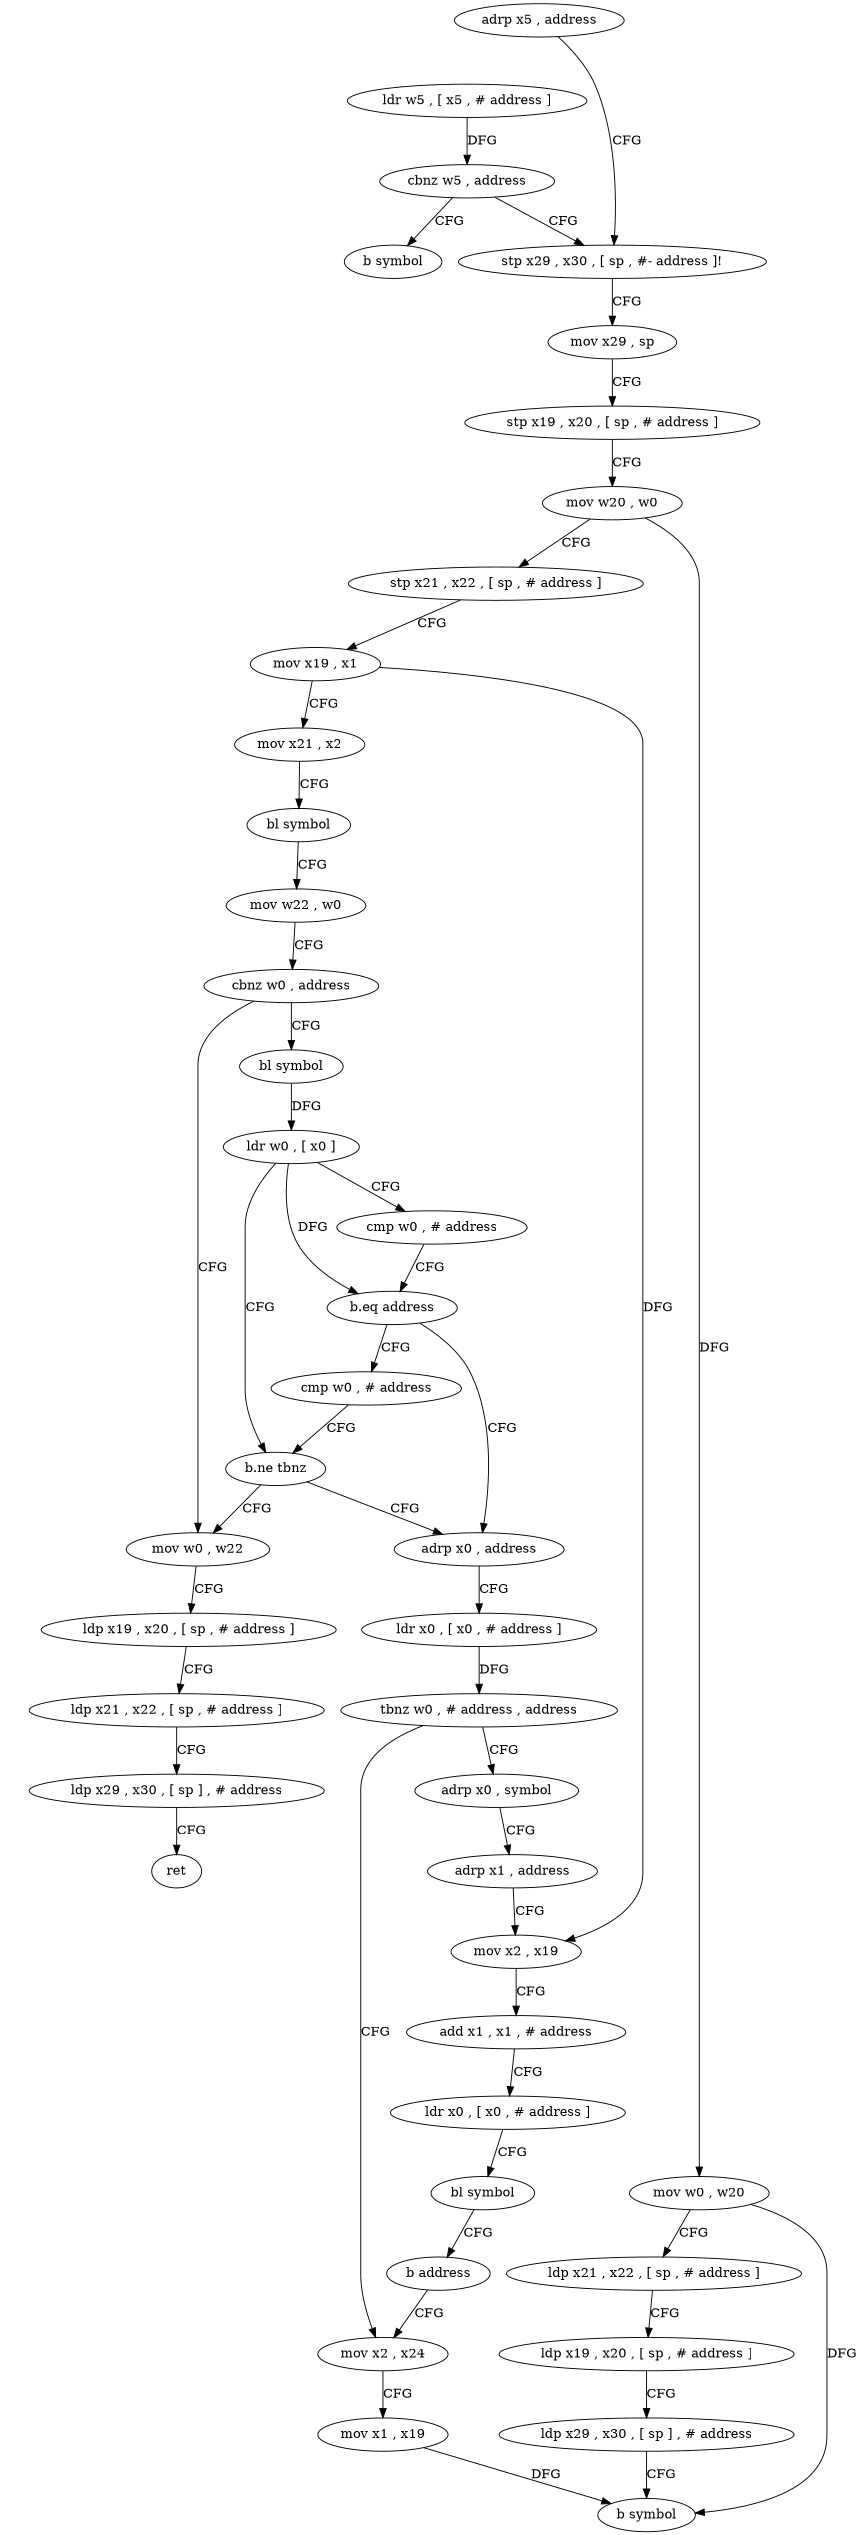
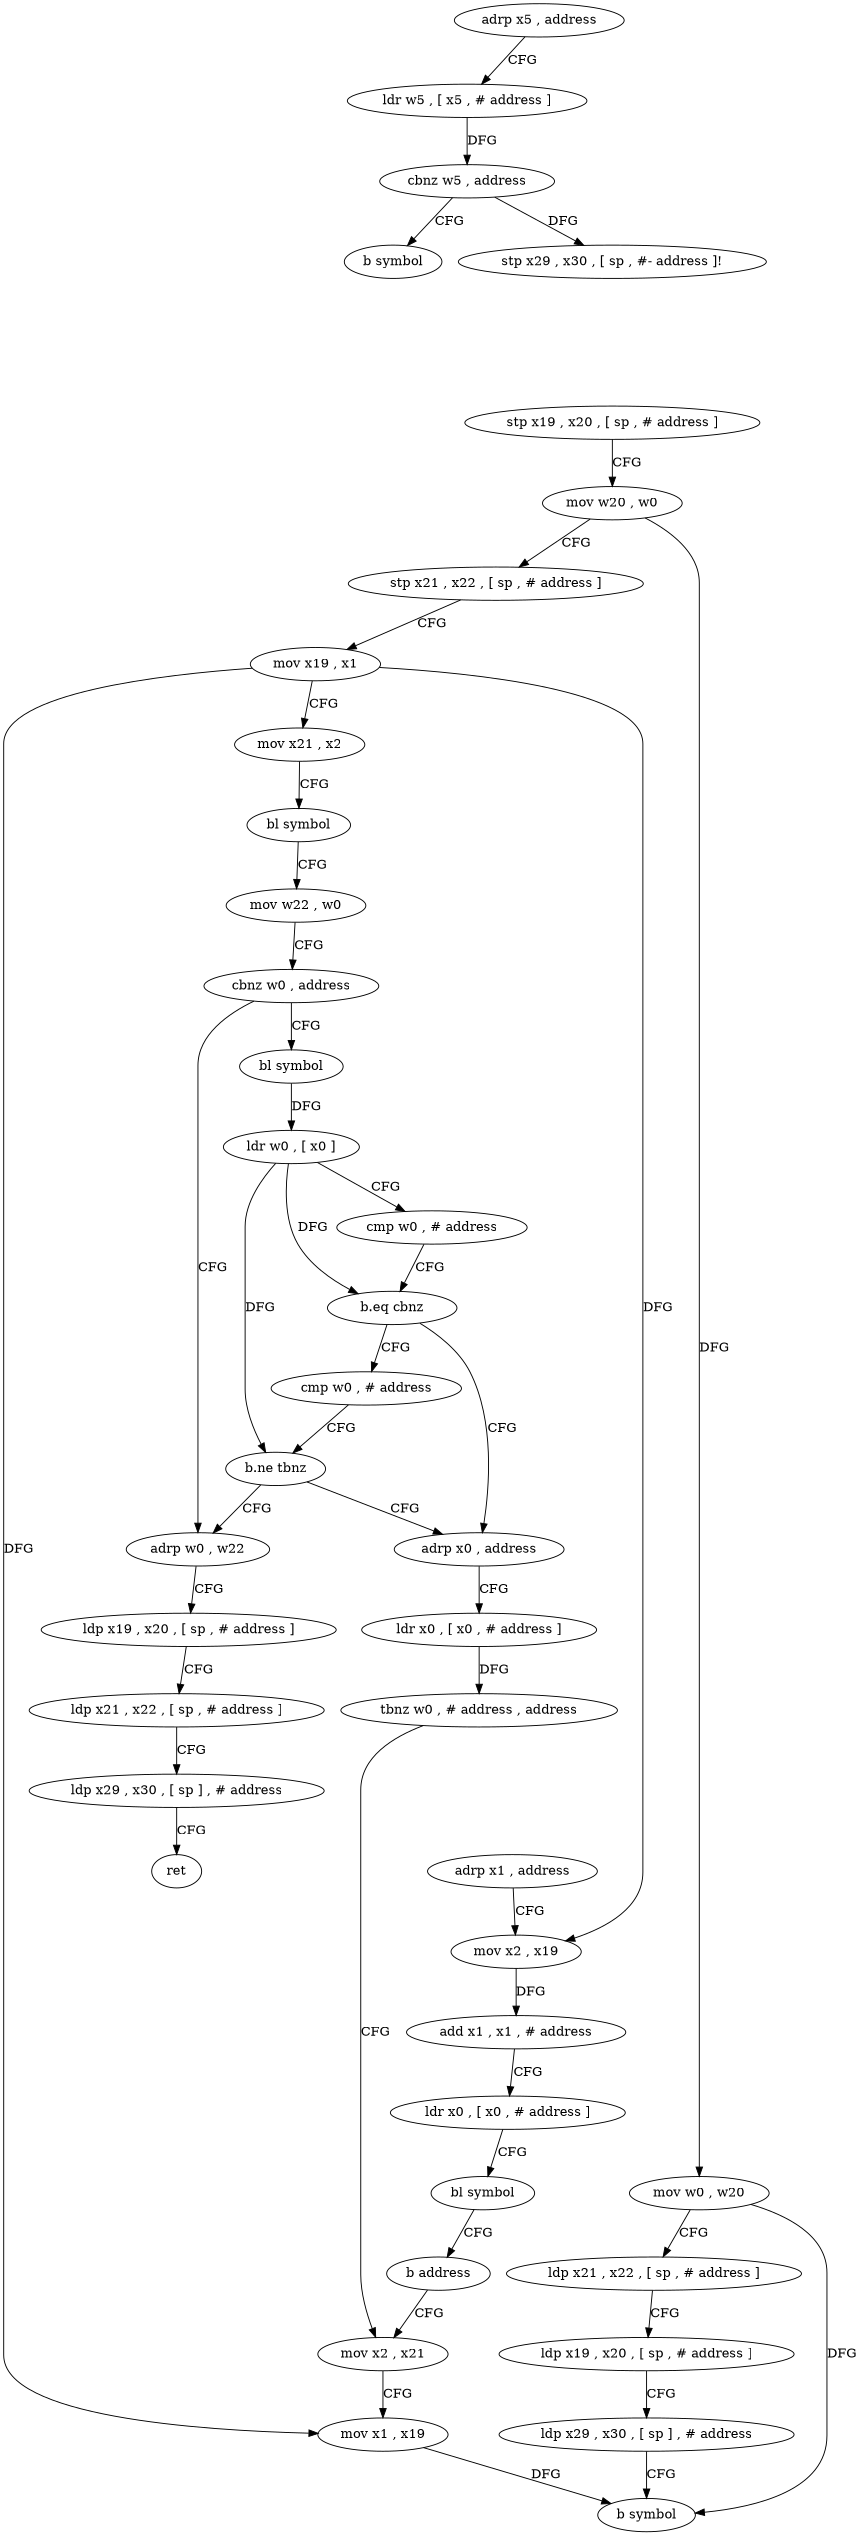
edge "adrp x5 , address" -> "stp x29 , x30 , [ sp , #- address ]!": now "adrp x5 , address" -> "ldr w5 , [ x5 , # address ]"
edge "cbnz w5 , address" -> "stp x29 , x30 , [ sp , #- address ]!": label "CFG" -> "DFG"
node "mov x29 , sp": removed
edge "ldr w0 , [ x0 ]" -> "b.ne tbnz": label "CFG" -> "DFG"
node "b.eq address": label "b.eq address" -> "b.eq cbnz"
node "mov w0 , w22": label "mov w0 , w22" -> "adrp w0 , w22"
edge "mov x19 , x1" -> "mov x1 , x19": added, label "DFG"
node "adrp x0 , symbol": removed
edge "mov x2 , x19" -> "add x1 , x1 , # address": label "CFG" -> "DFG"
node "mov x2 , x24": label "mov x2 , x24" -> "mov x2 , x21"
